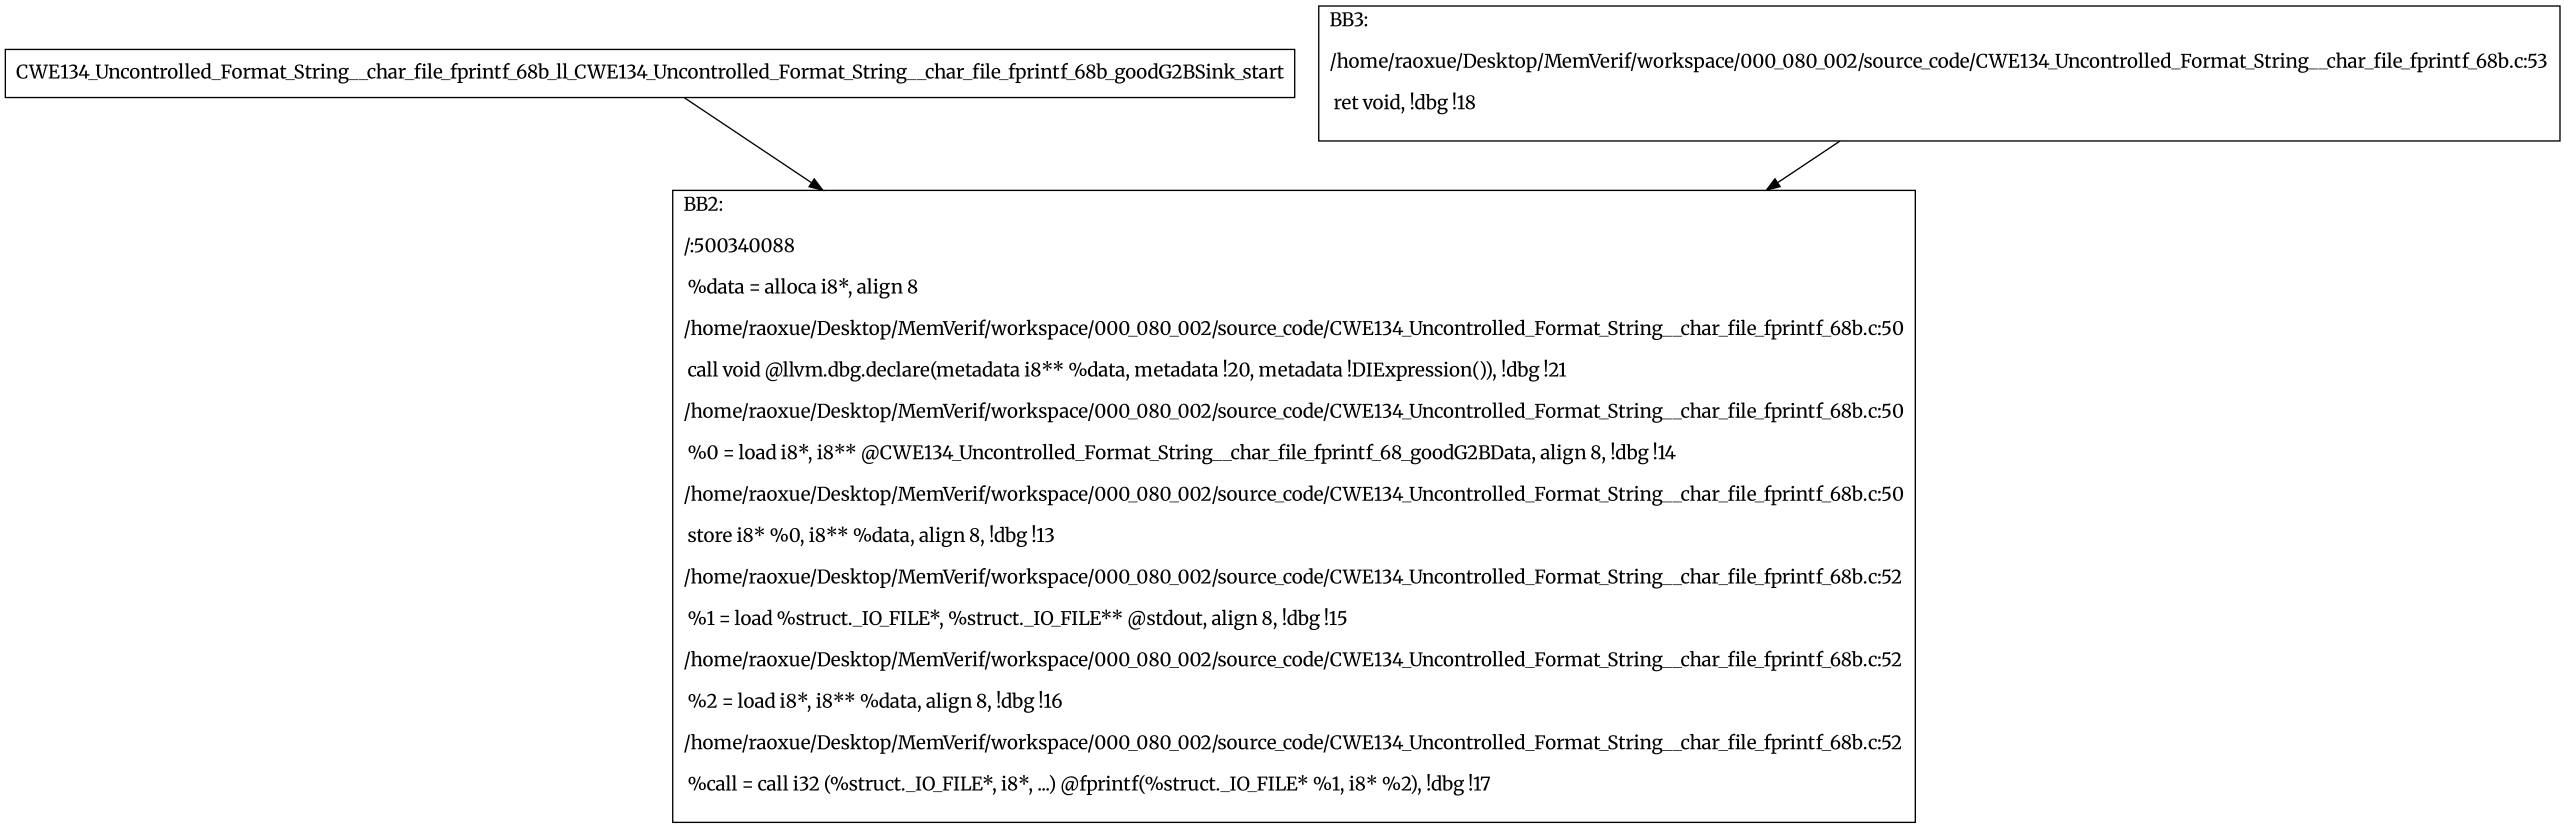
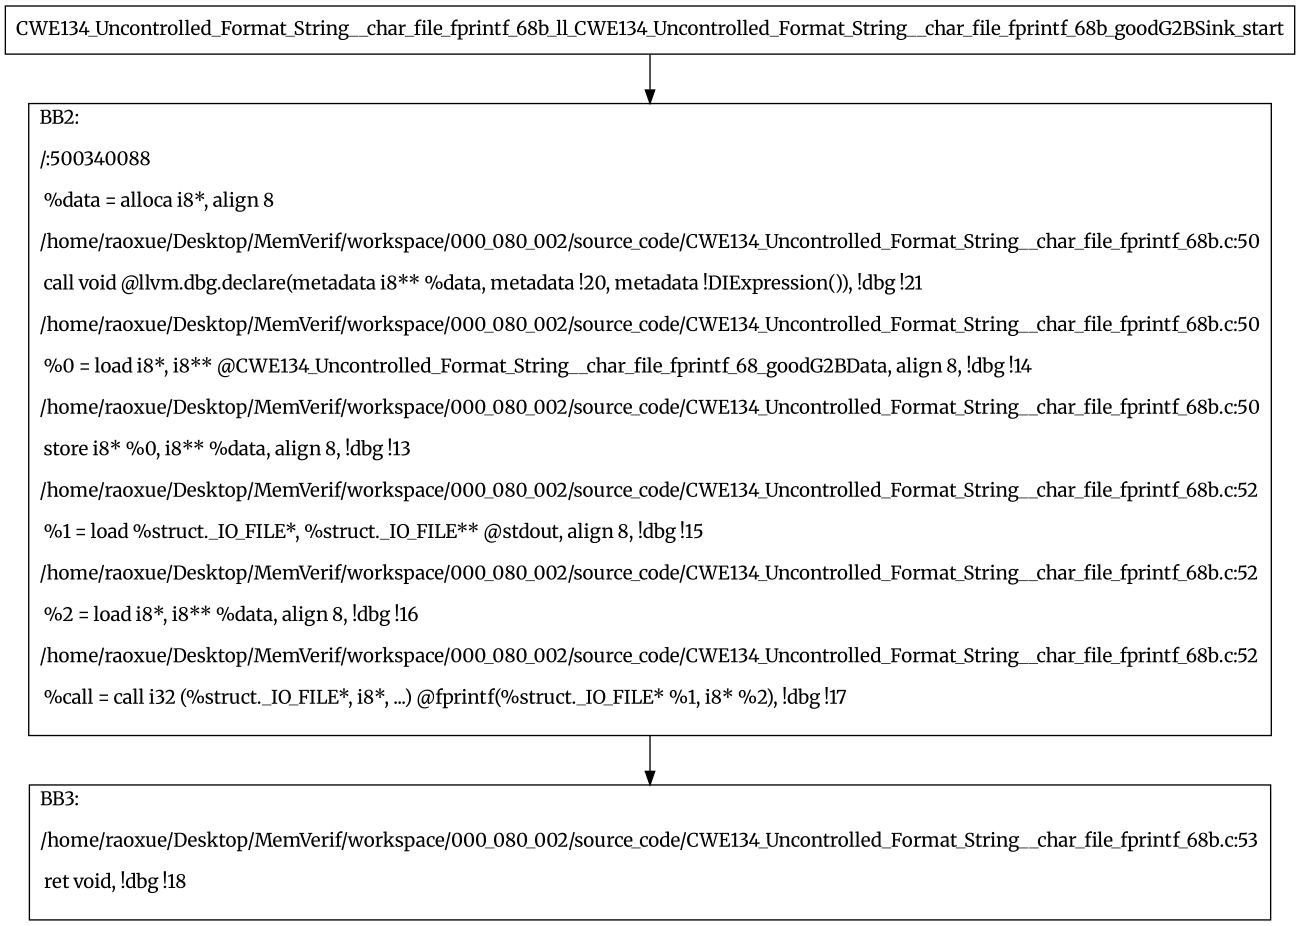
edge "BB3:" -> "BB2:": reversed
